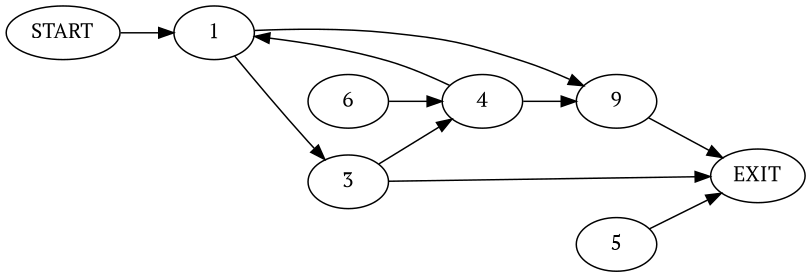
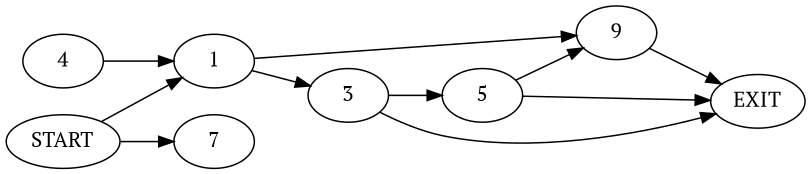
node "6": removed
edge "4" -> "9": now "5" -> "9"
node "7": added
edge "3" -> "4": now "3" -> "5"
